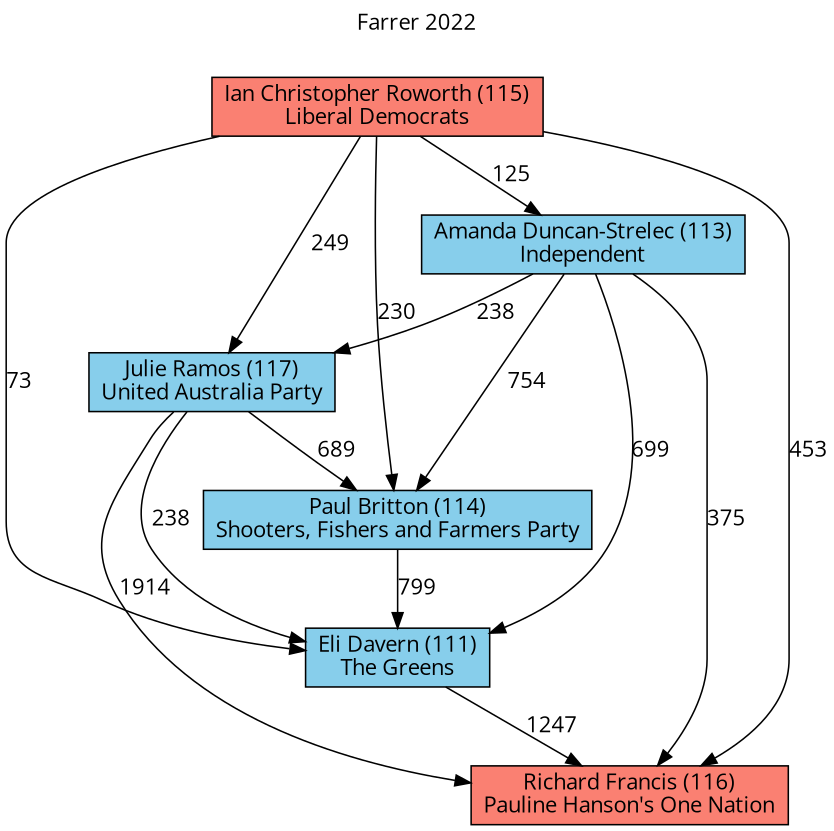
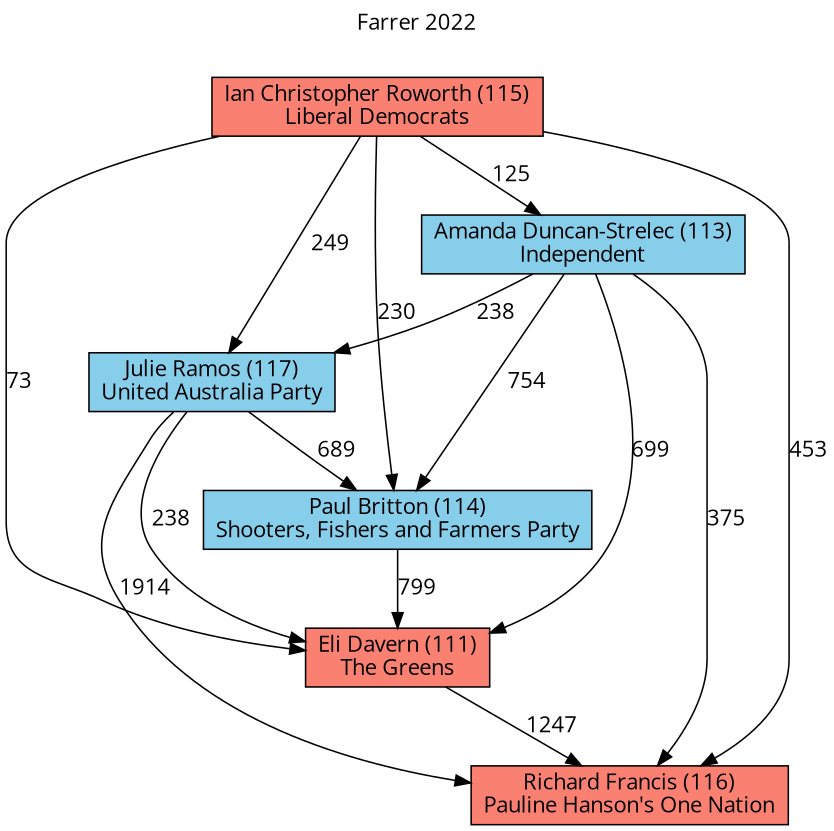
node "Eli Davern (111) The Greens": fillcolor skyblue -> salmon
